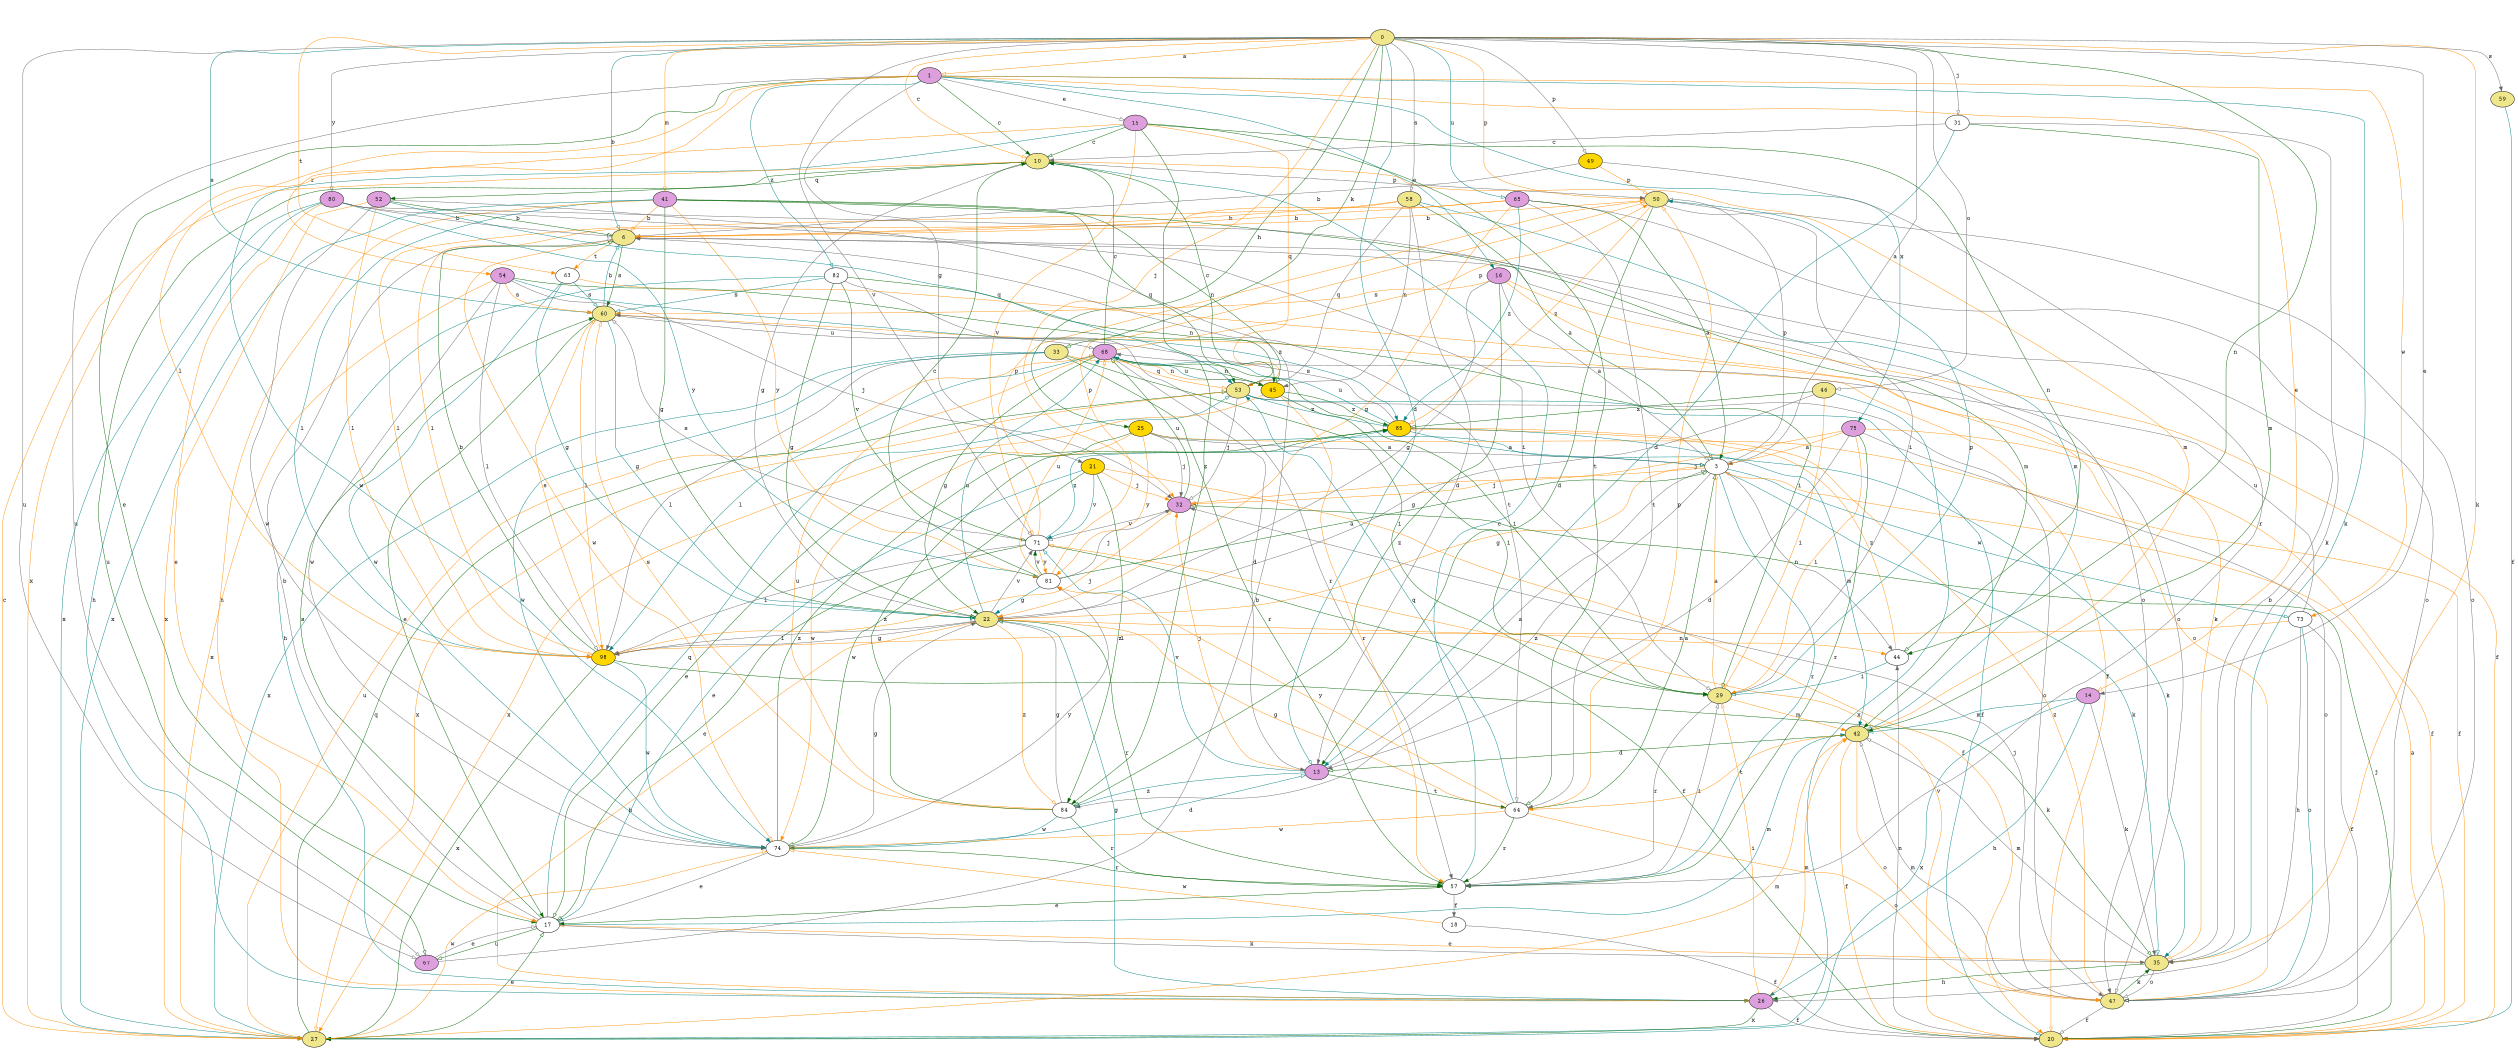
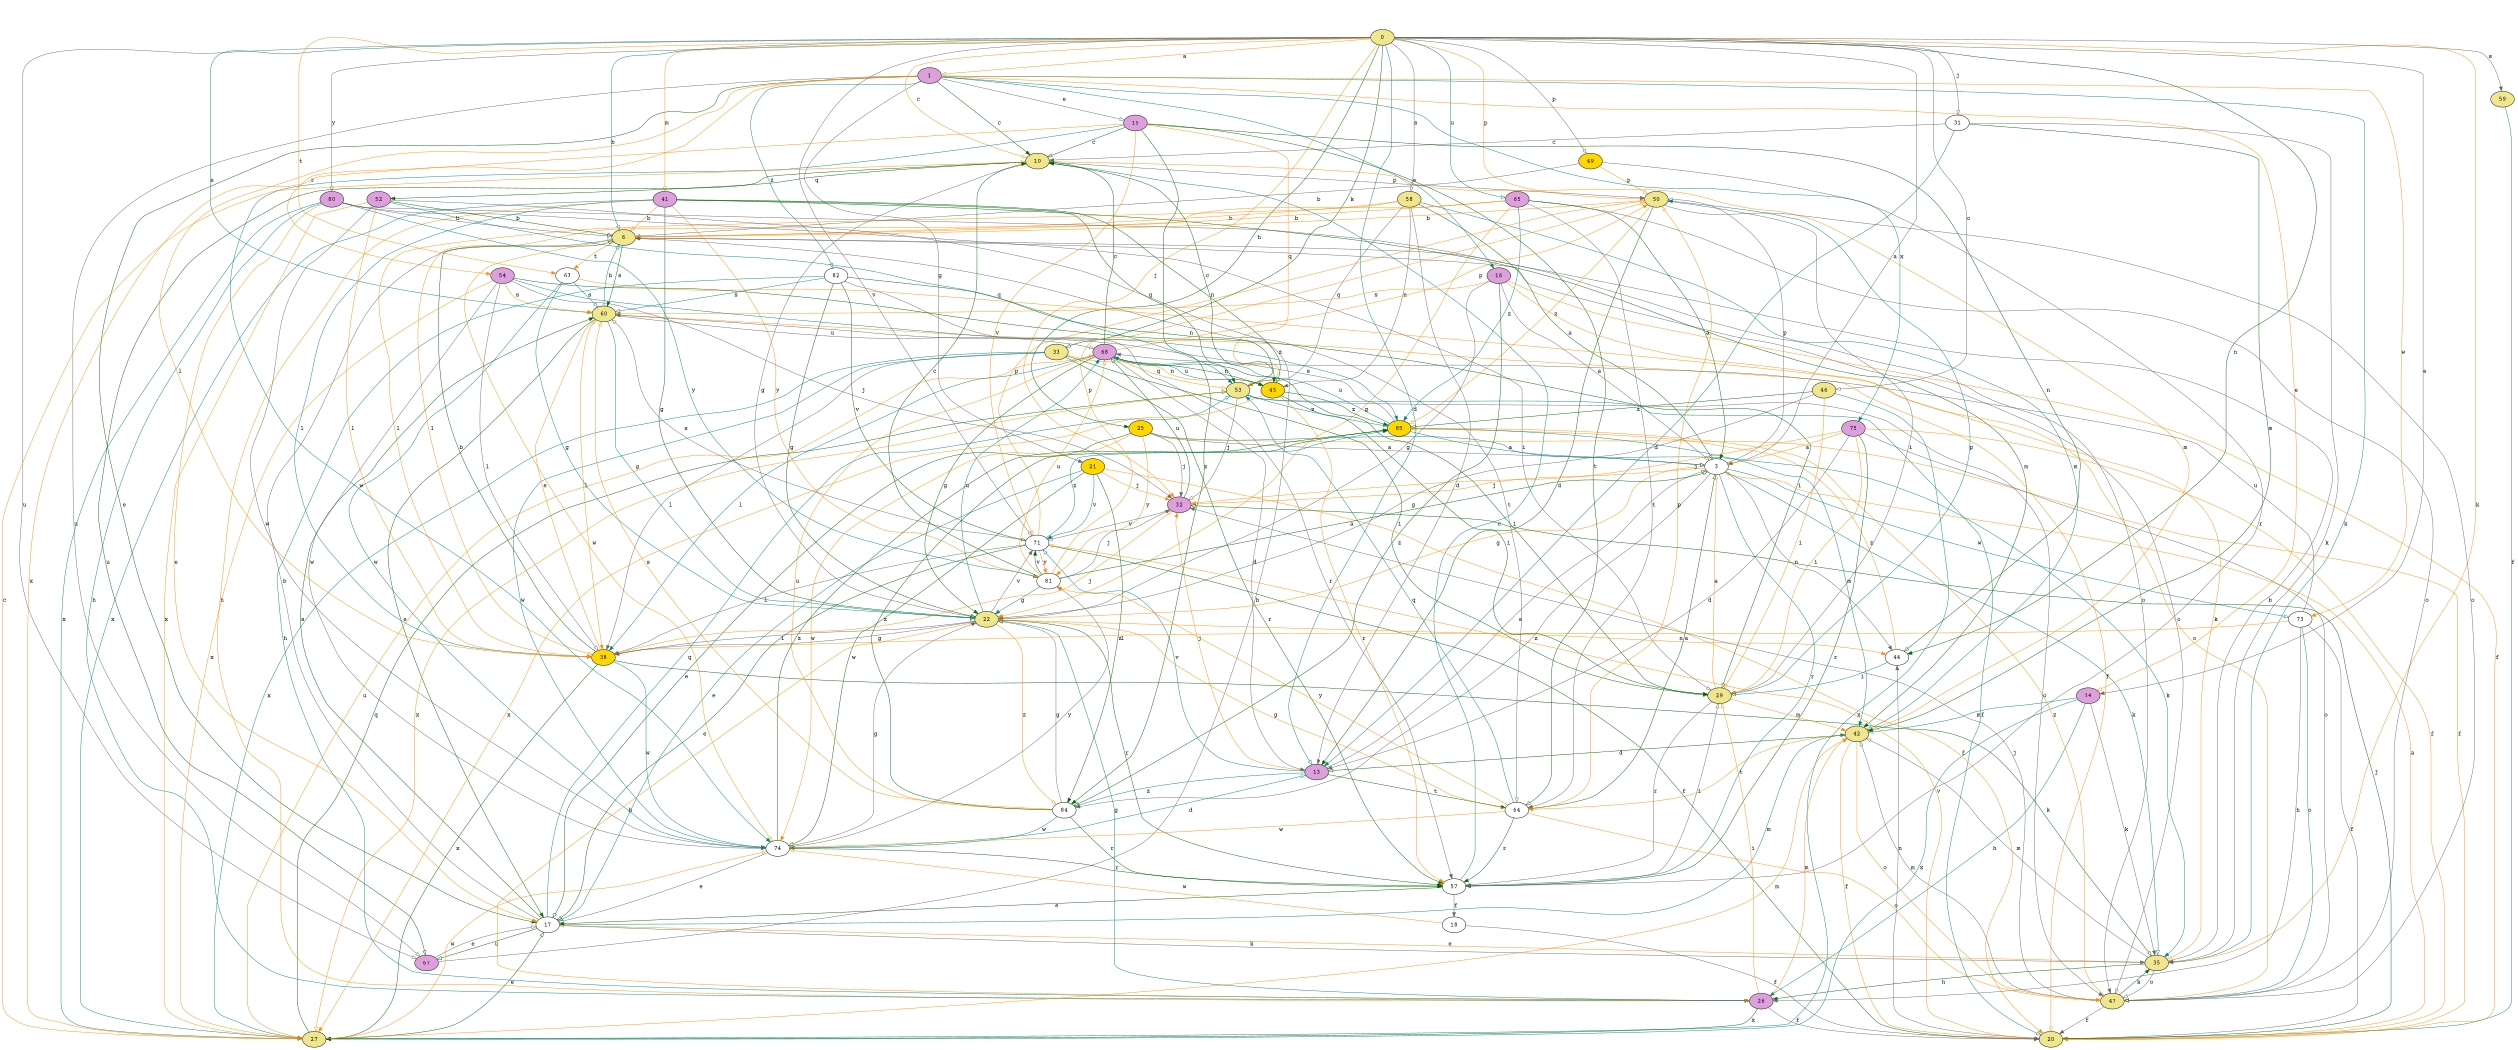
node "98": label "98" -> "38"
edge "47" -> "20": arrowhead onormal -> normal
